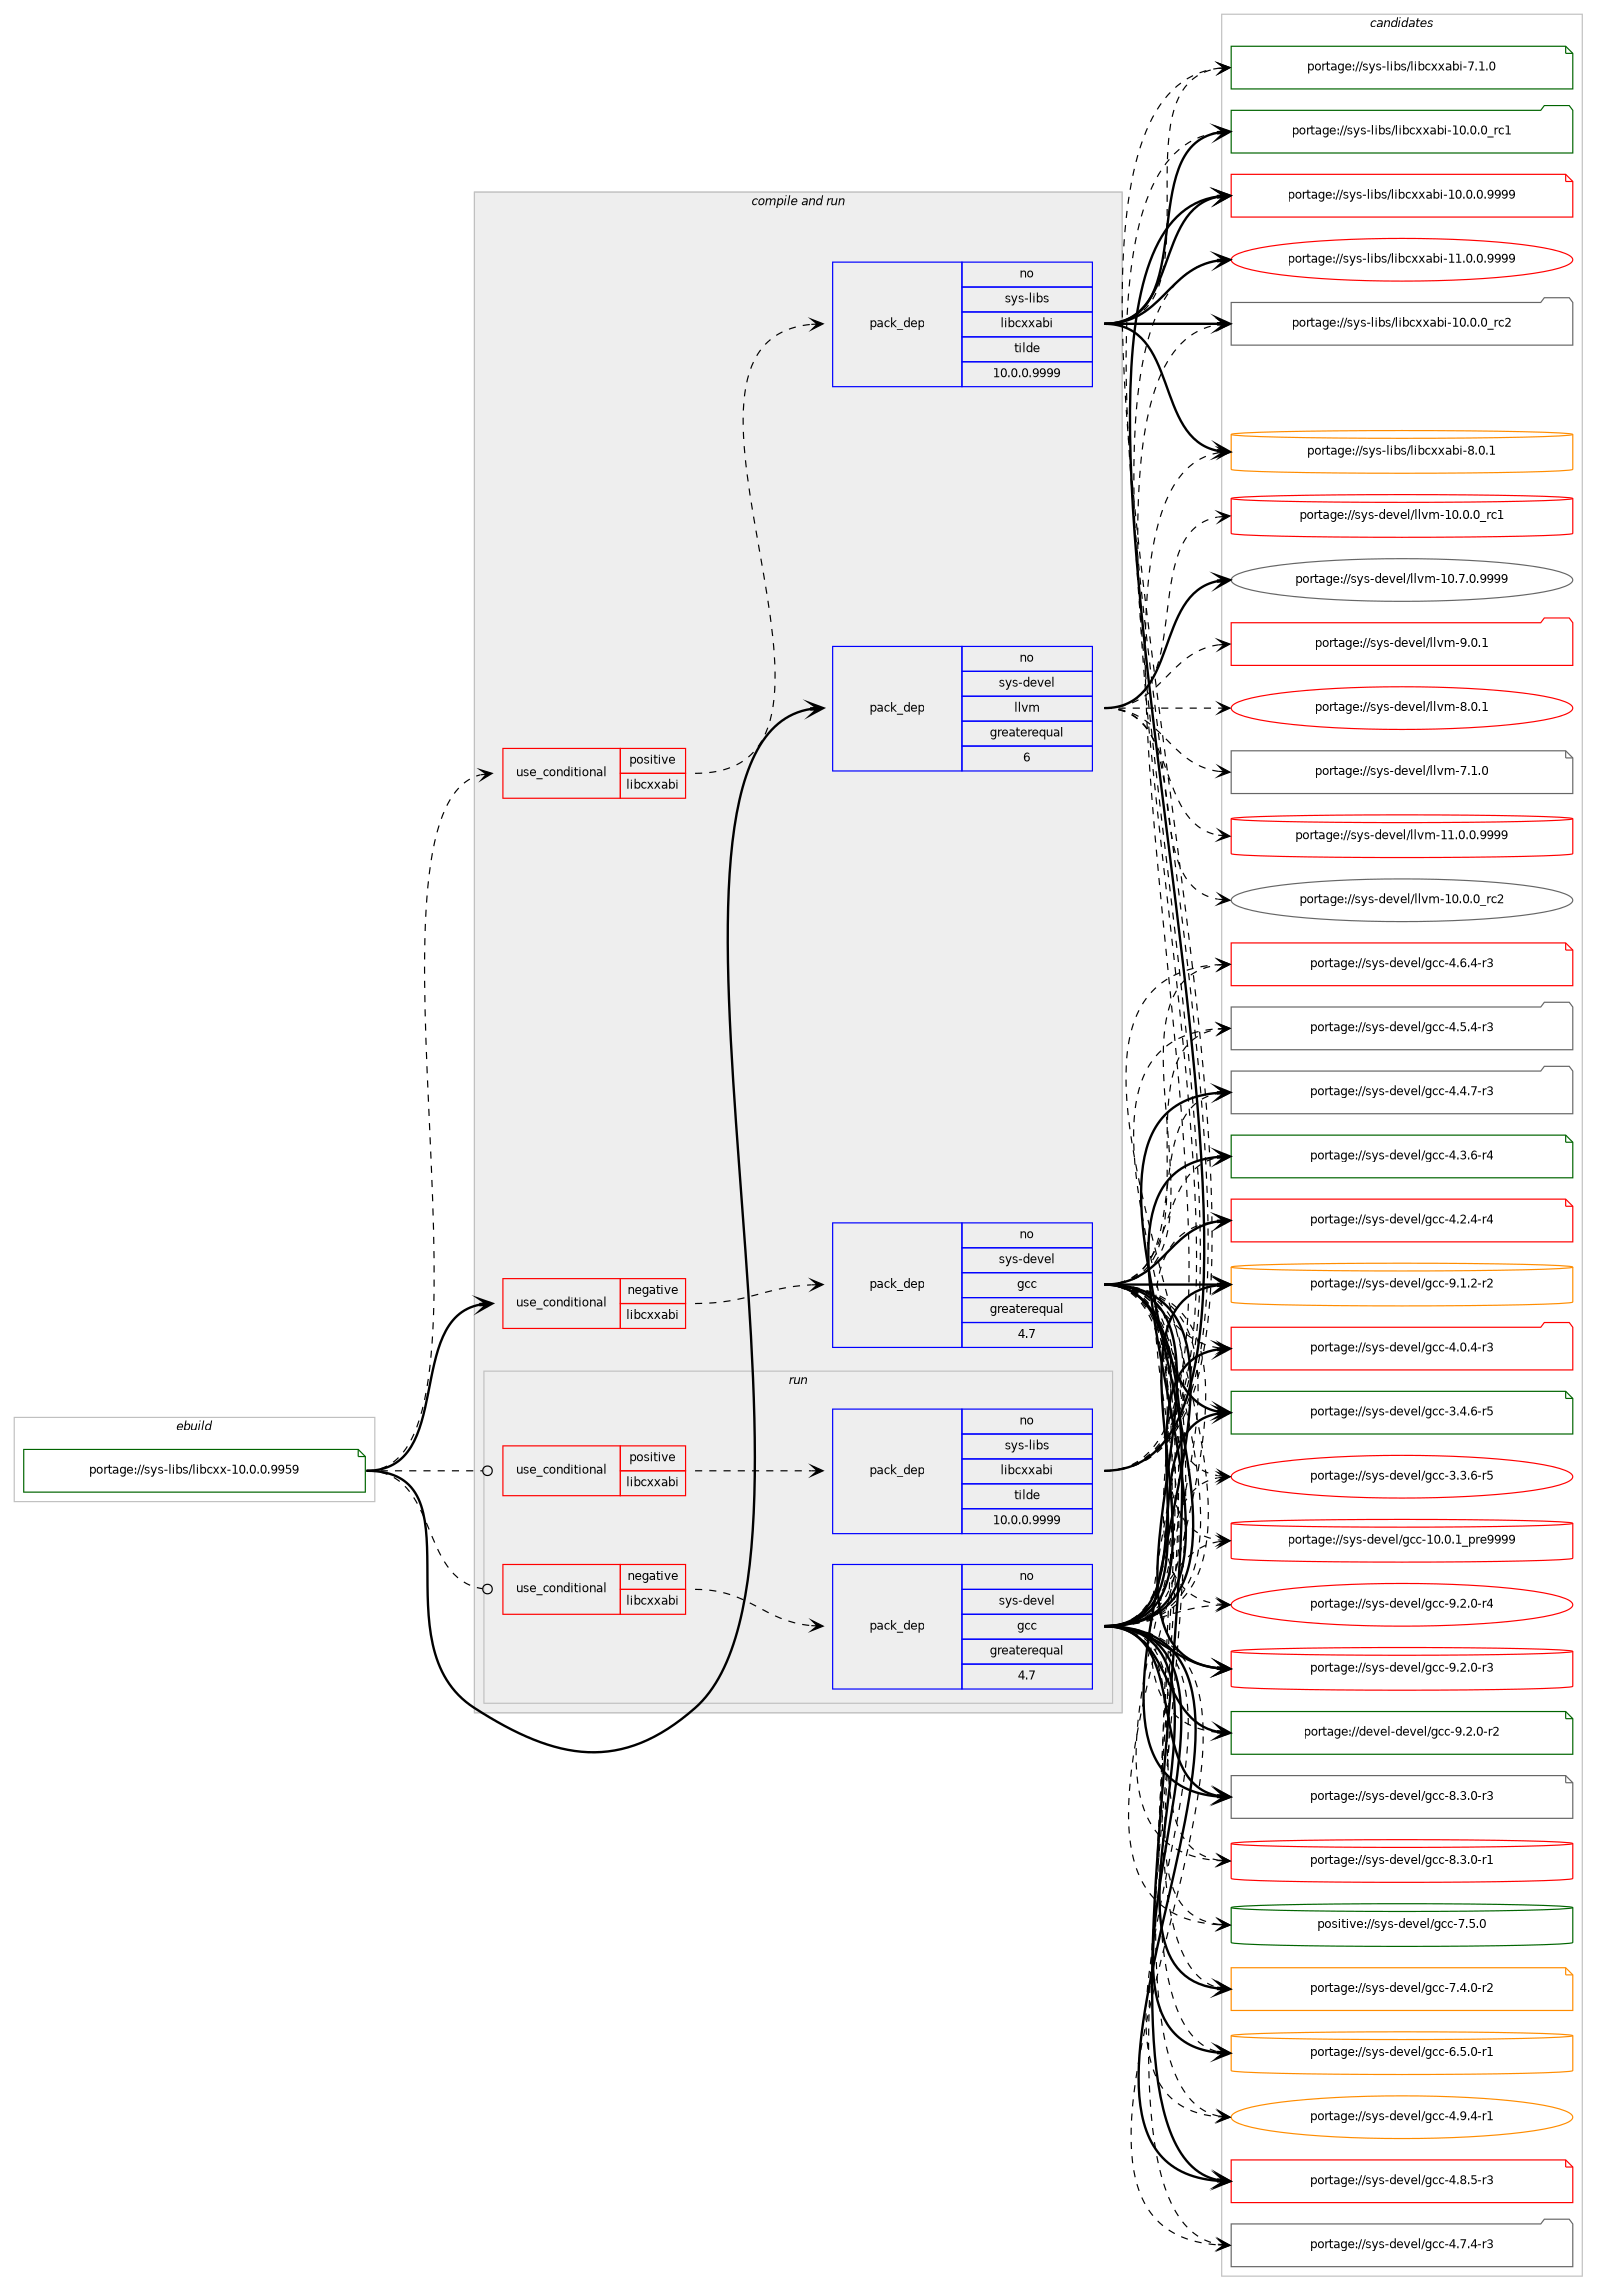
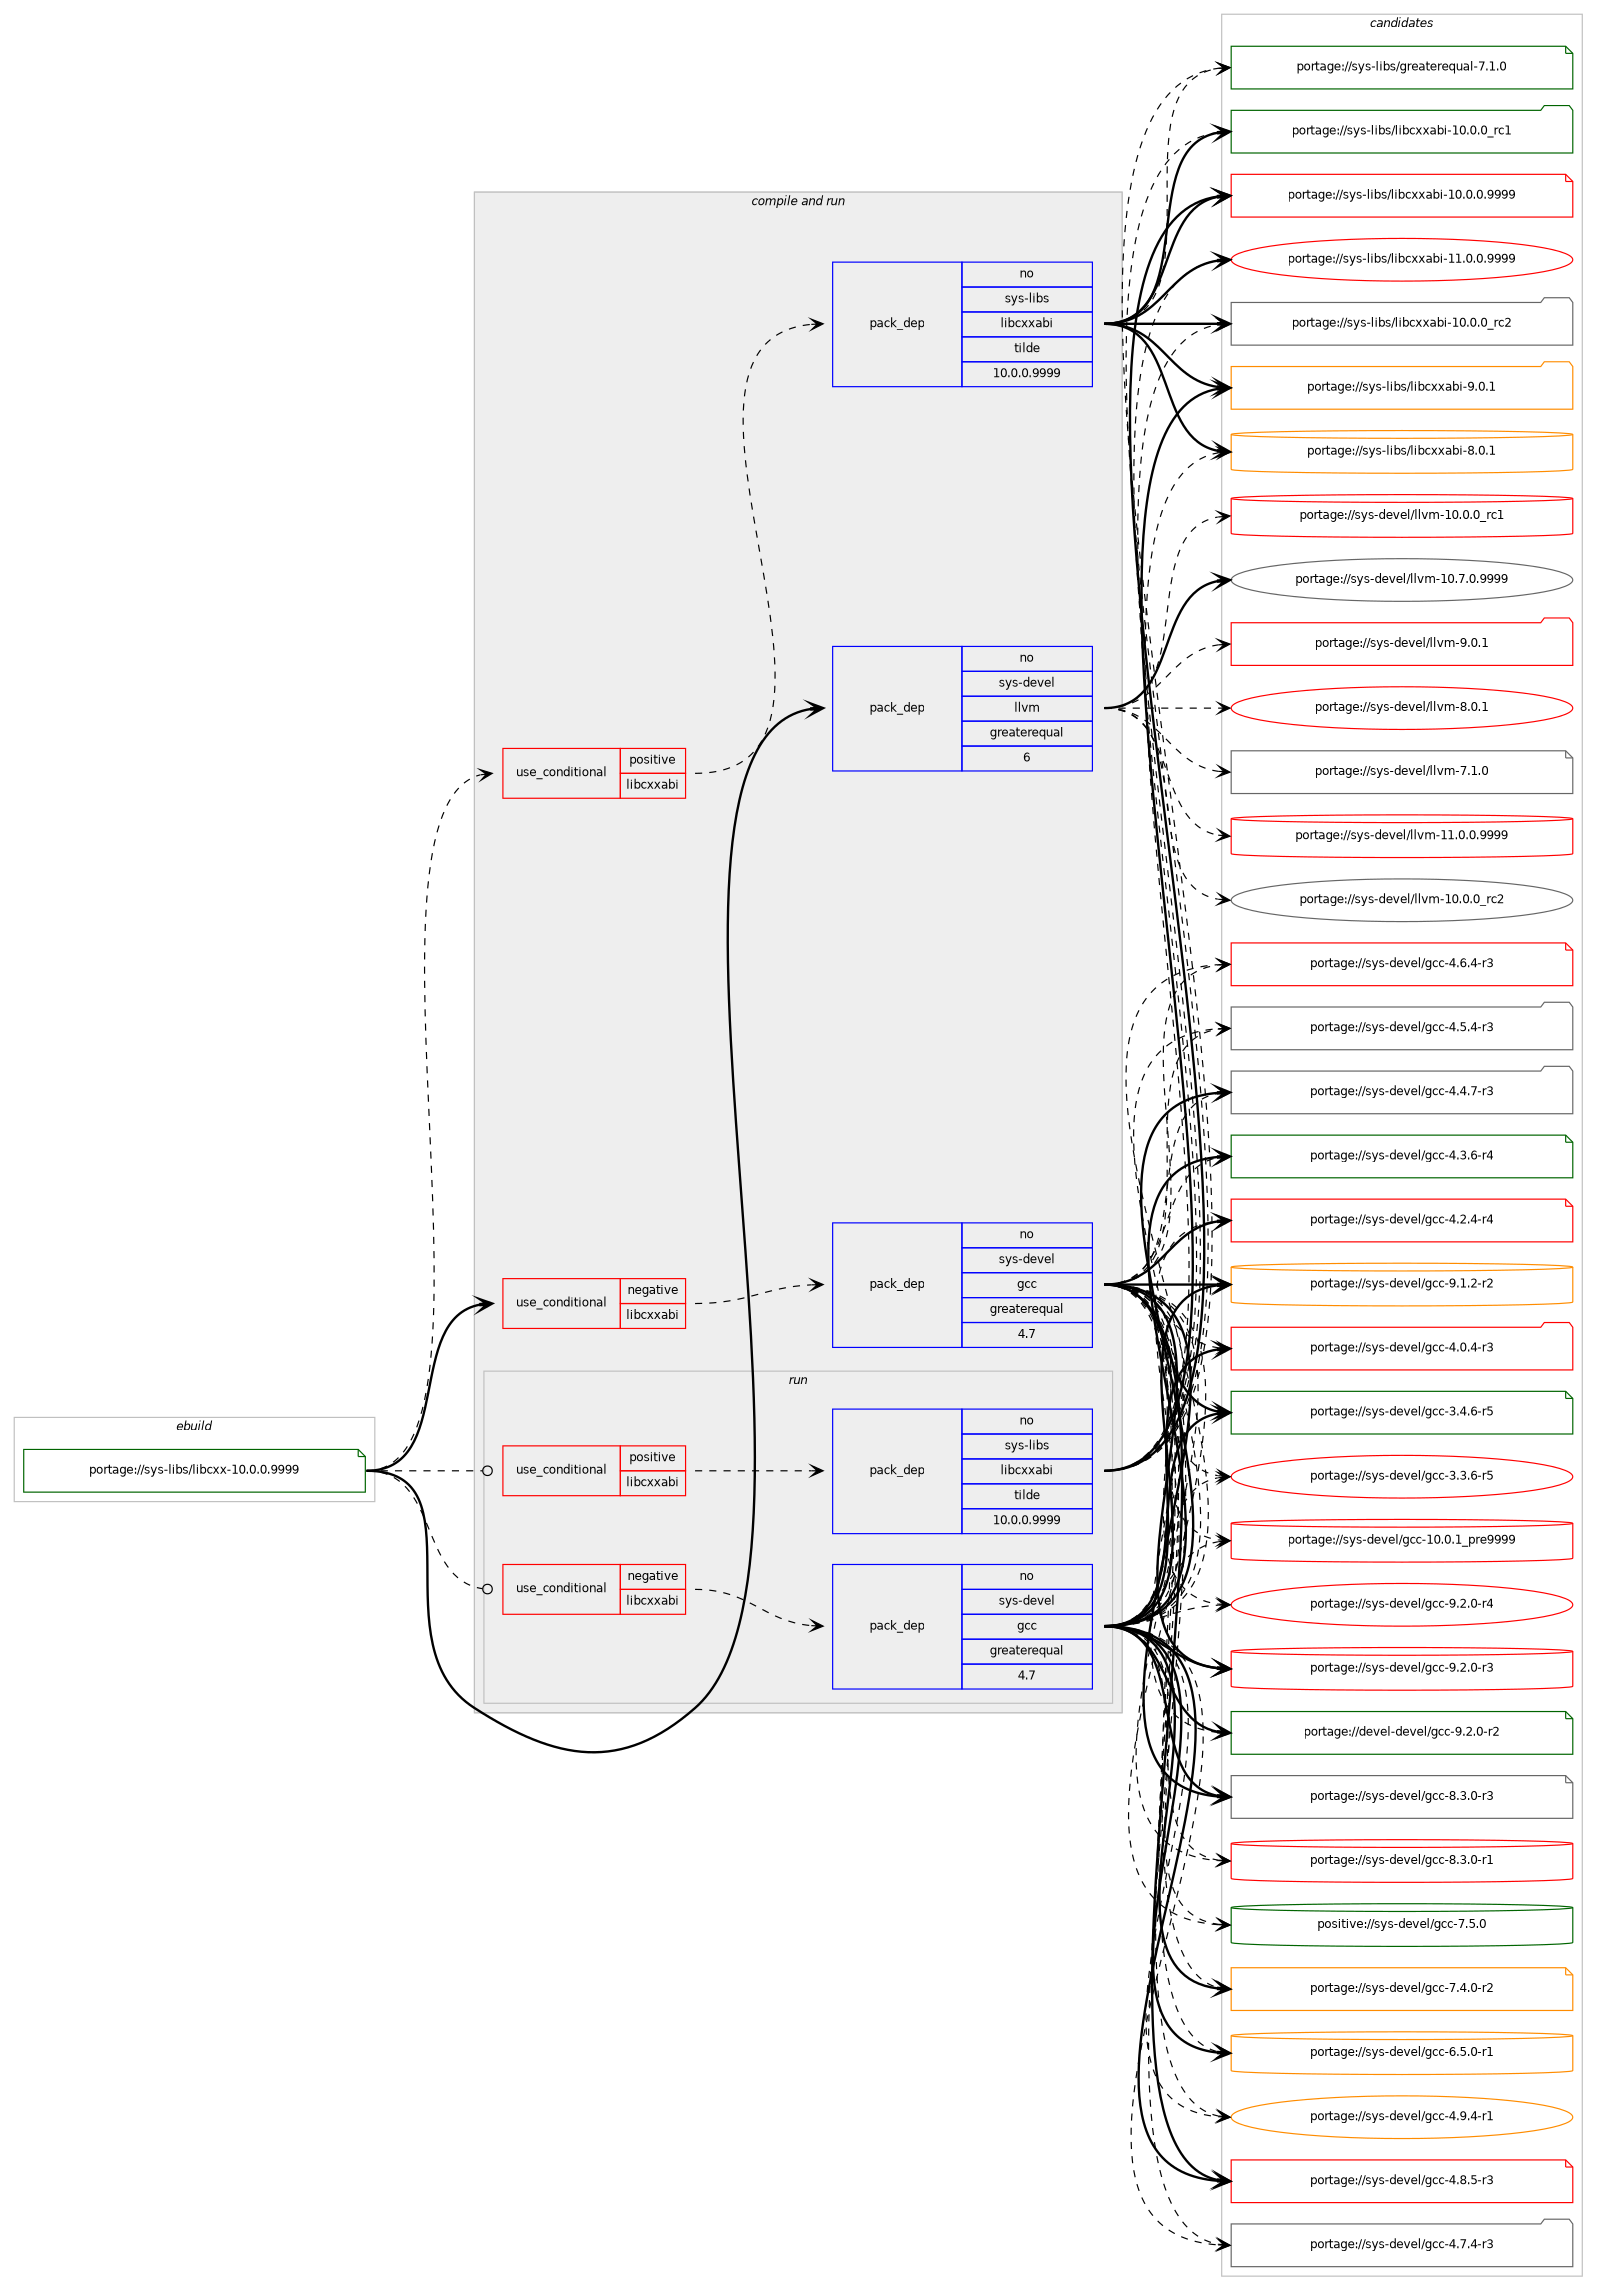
node "portage://sys-libs/libcxxabi-7.1.0": label "portage://sys-libs/libcxxabi-7.1.0" -> "portage://sys-libs/greaterequal-7.1.0"
node "portage://sys-libs/libcxxabi-9.0.1": added
node "portage://sys-libs/libcxx-10.0.0.9959": label "portage://sys-libs/libcxx-10.0.0.9959" -> "portage://sys-libs/libcxx-10.0.0.9999"
